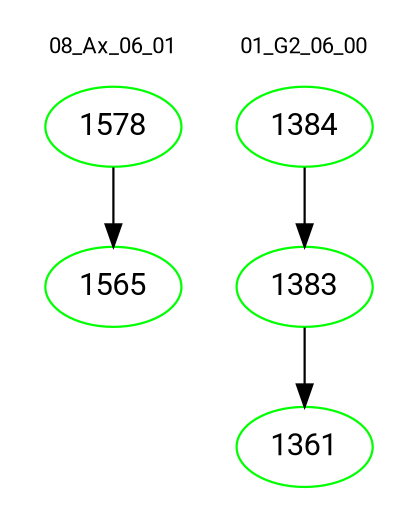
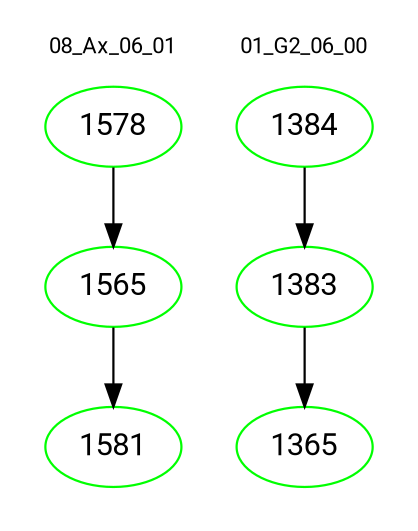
node "1581": added
node "1361": label "1361" -> "1365"
